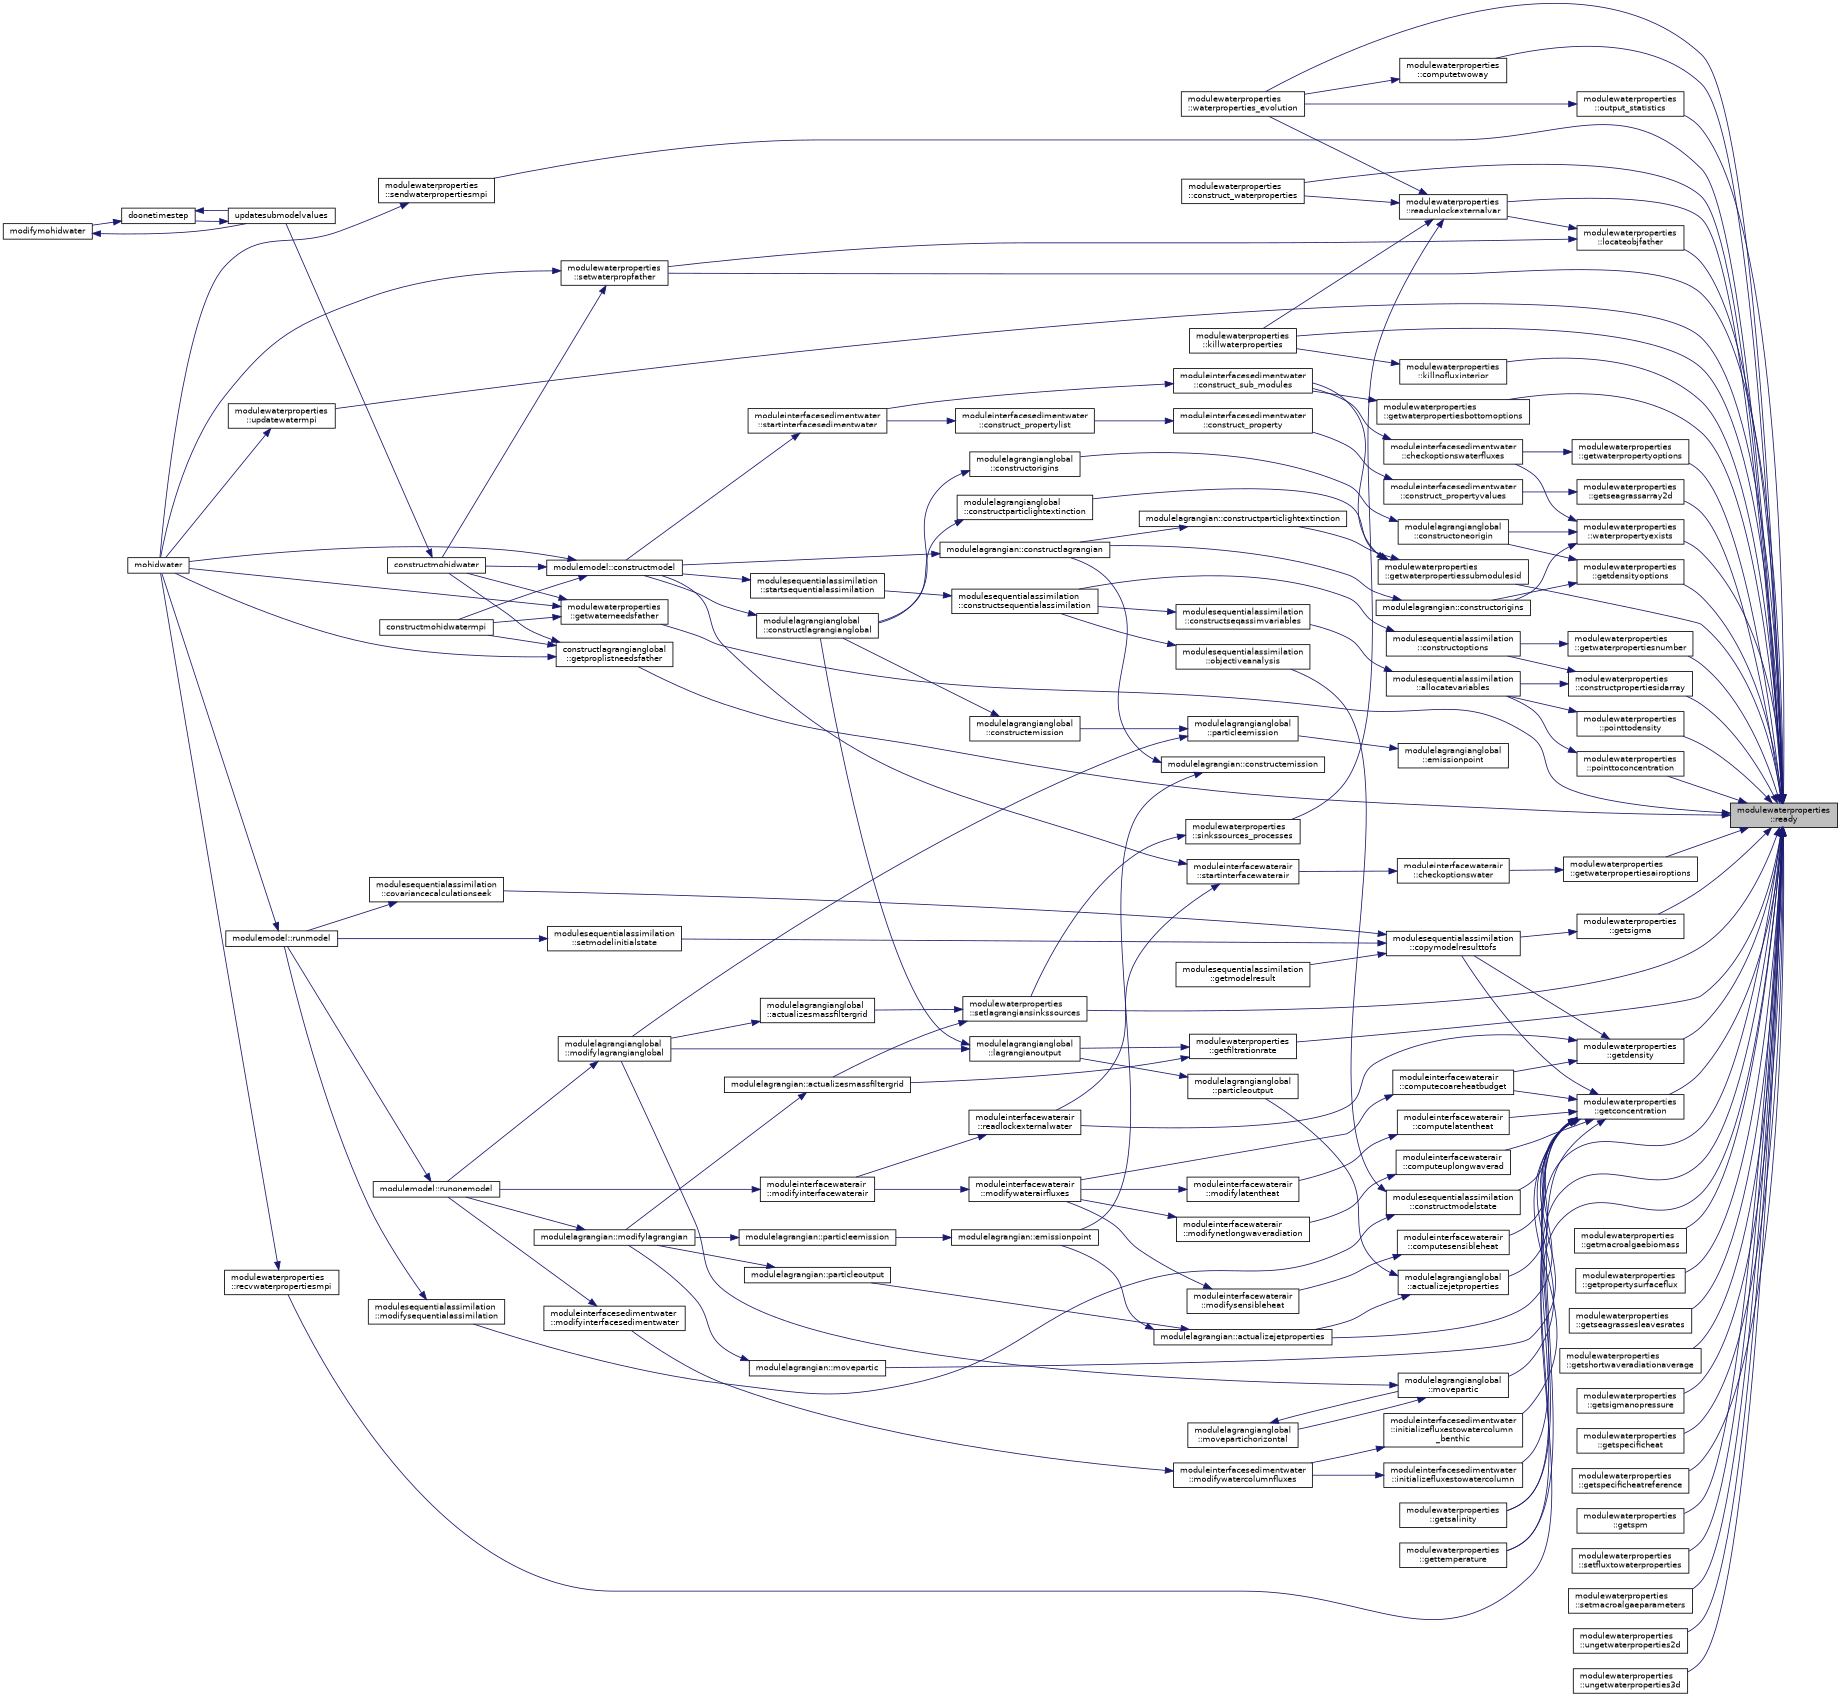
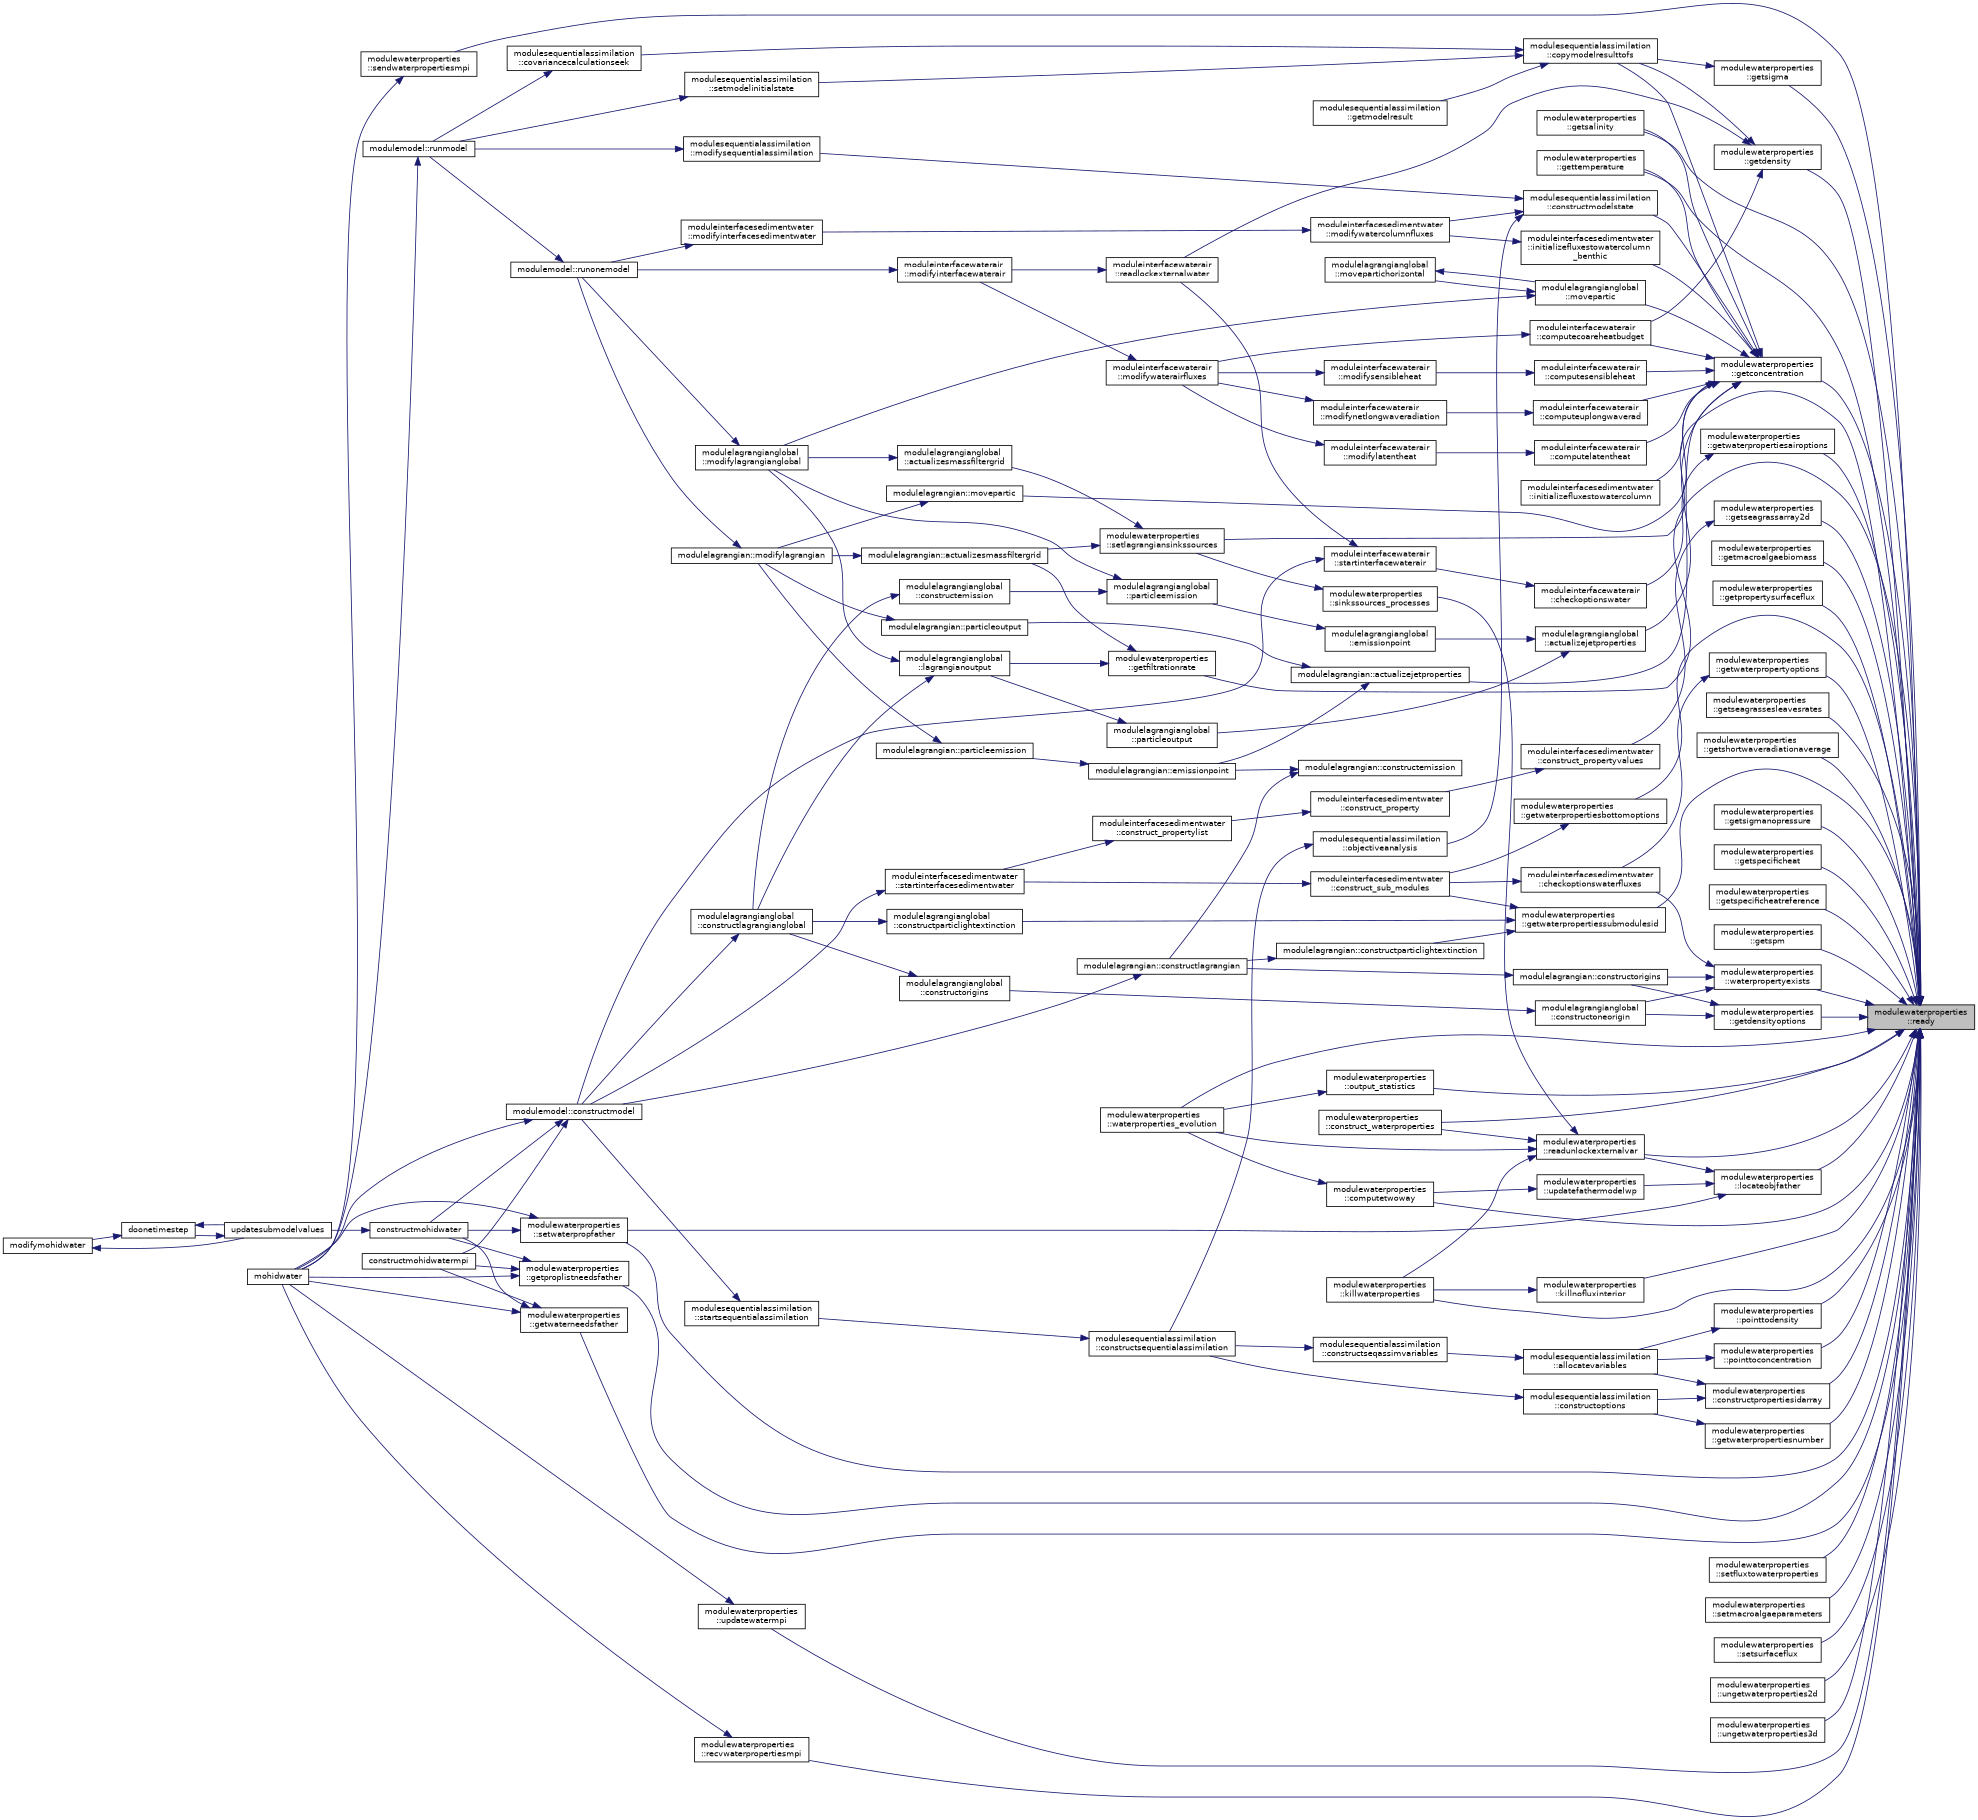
node "constructlagrangianglobal ::getproplistneedsfather": label "constructlagrangianglobal ::getproplistneedsfather" -> "modulewaterproperties ::getproplistneedsfather"
node "modulewaterproperties ::updatefathermodelwp": added
edge "modulelagrangian::actualizejetproperties" -> "modulelagrangianglobal ::actualizejetproperties": now "modulelagrangianglobal ::emissionpoint" -> "modulelagrangianglobal ::actualizejetproperties"
edge "moduleinterfacesedimentwater ::modifywatercolumnfluxes" -> "moduleinterfacesedimentwater ::initializefluxestowatercolumn": now "moduleinterfacesedimentwater ::modifywatercolumnfluxes" -> "modulesequentialassimilation ::constructmodelstate"
node "modulewaterproperties ::setsurfaceflux": added
